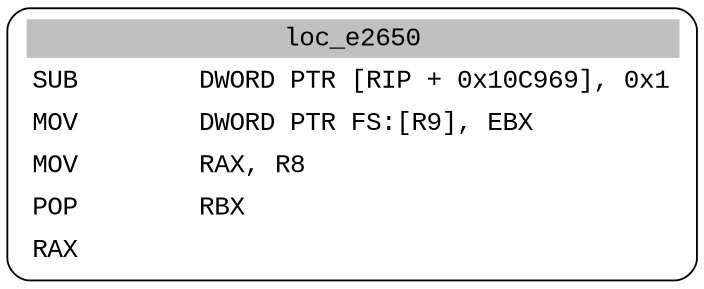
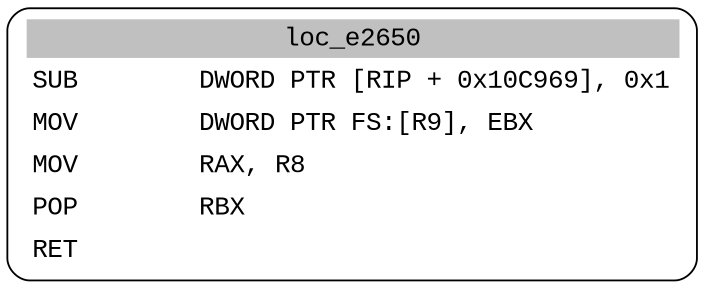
node "loc_e2650": text "RAX" -> "RET"
